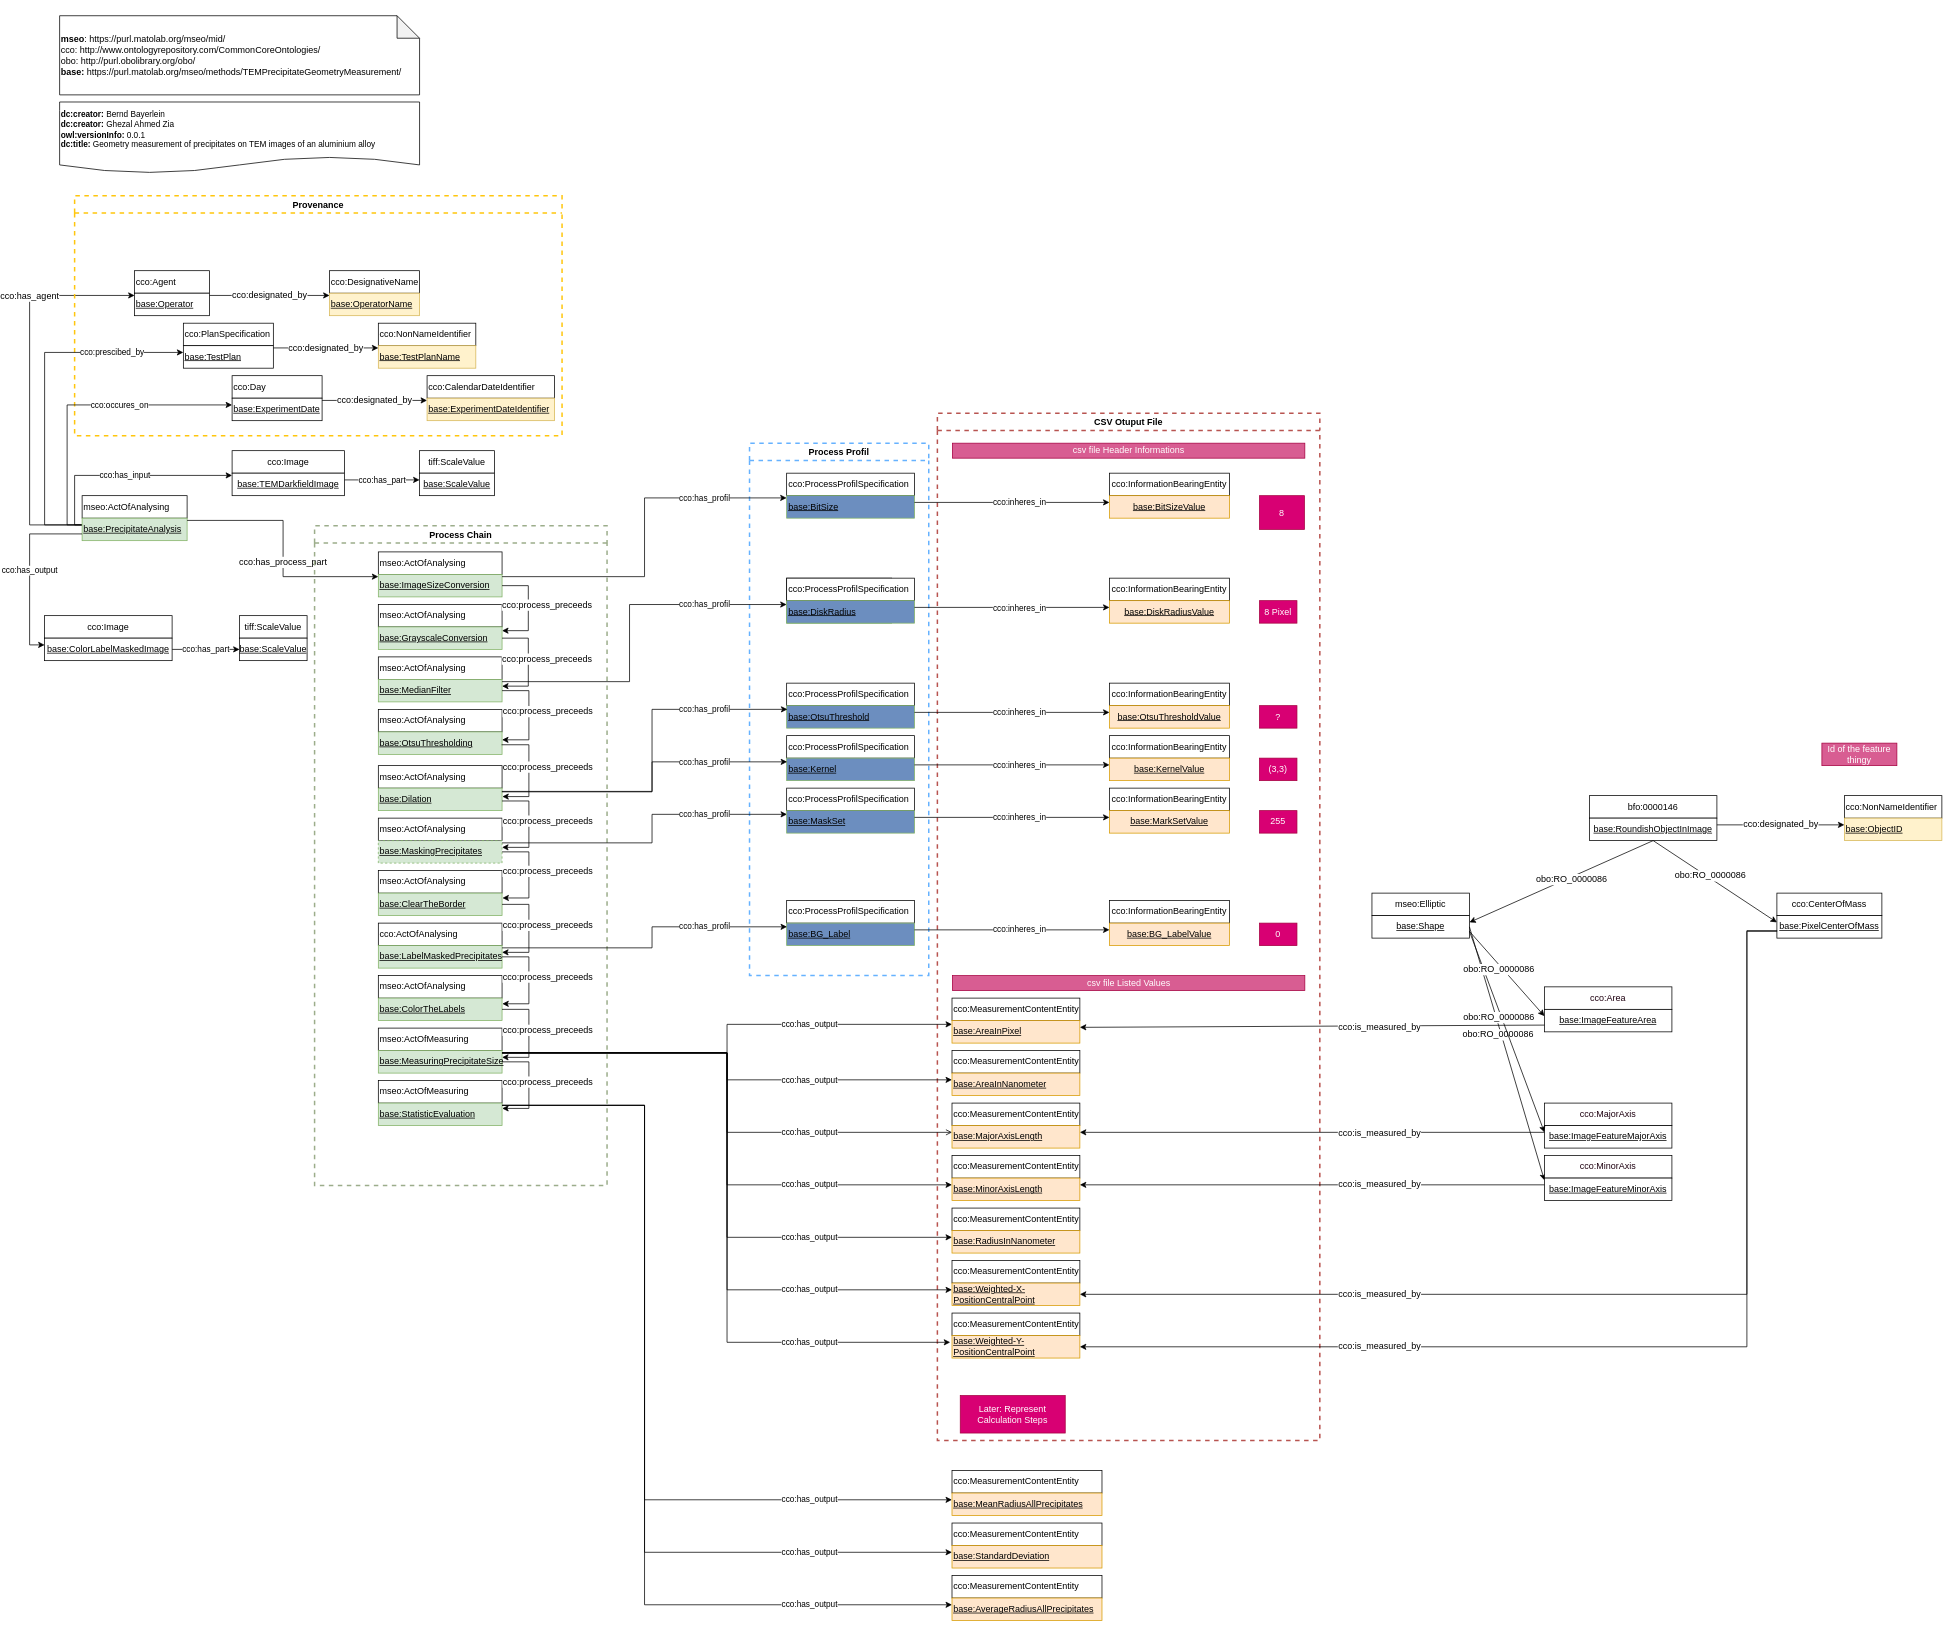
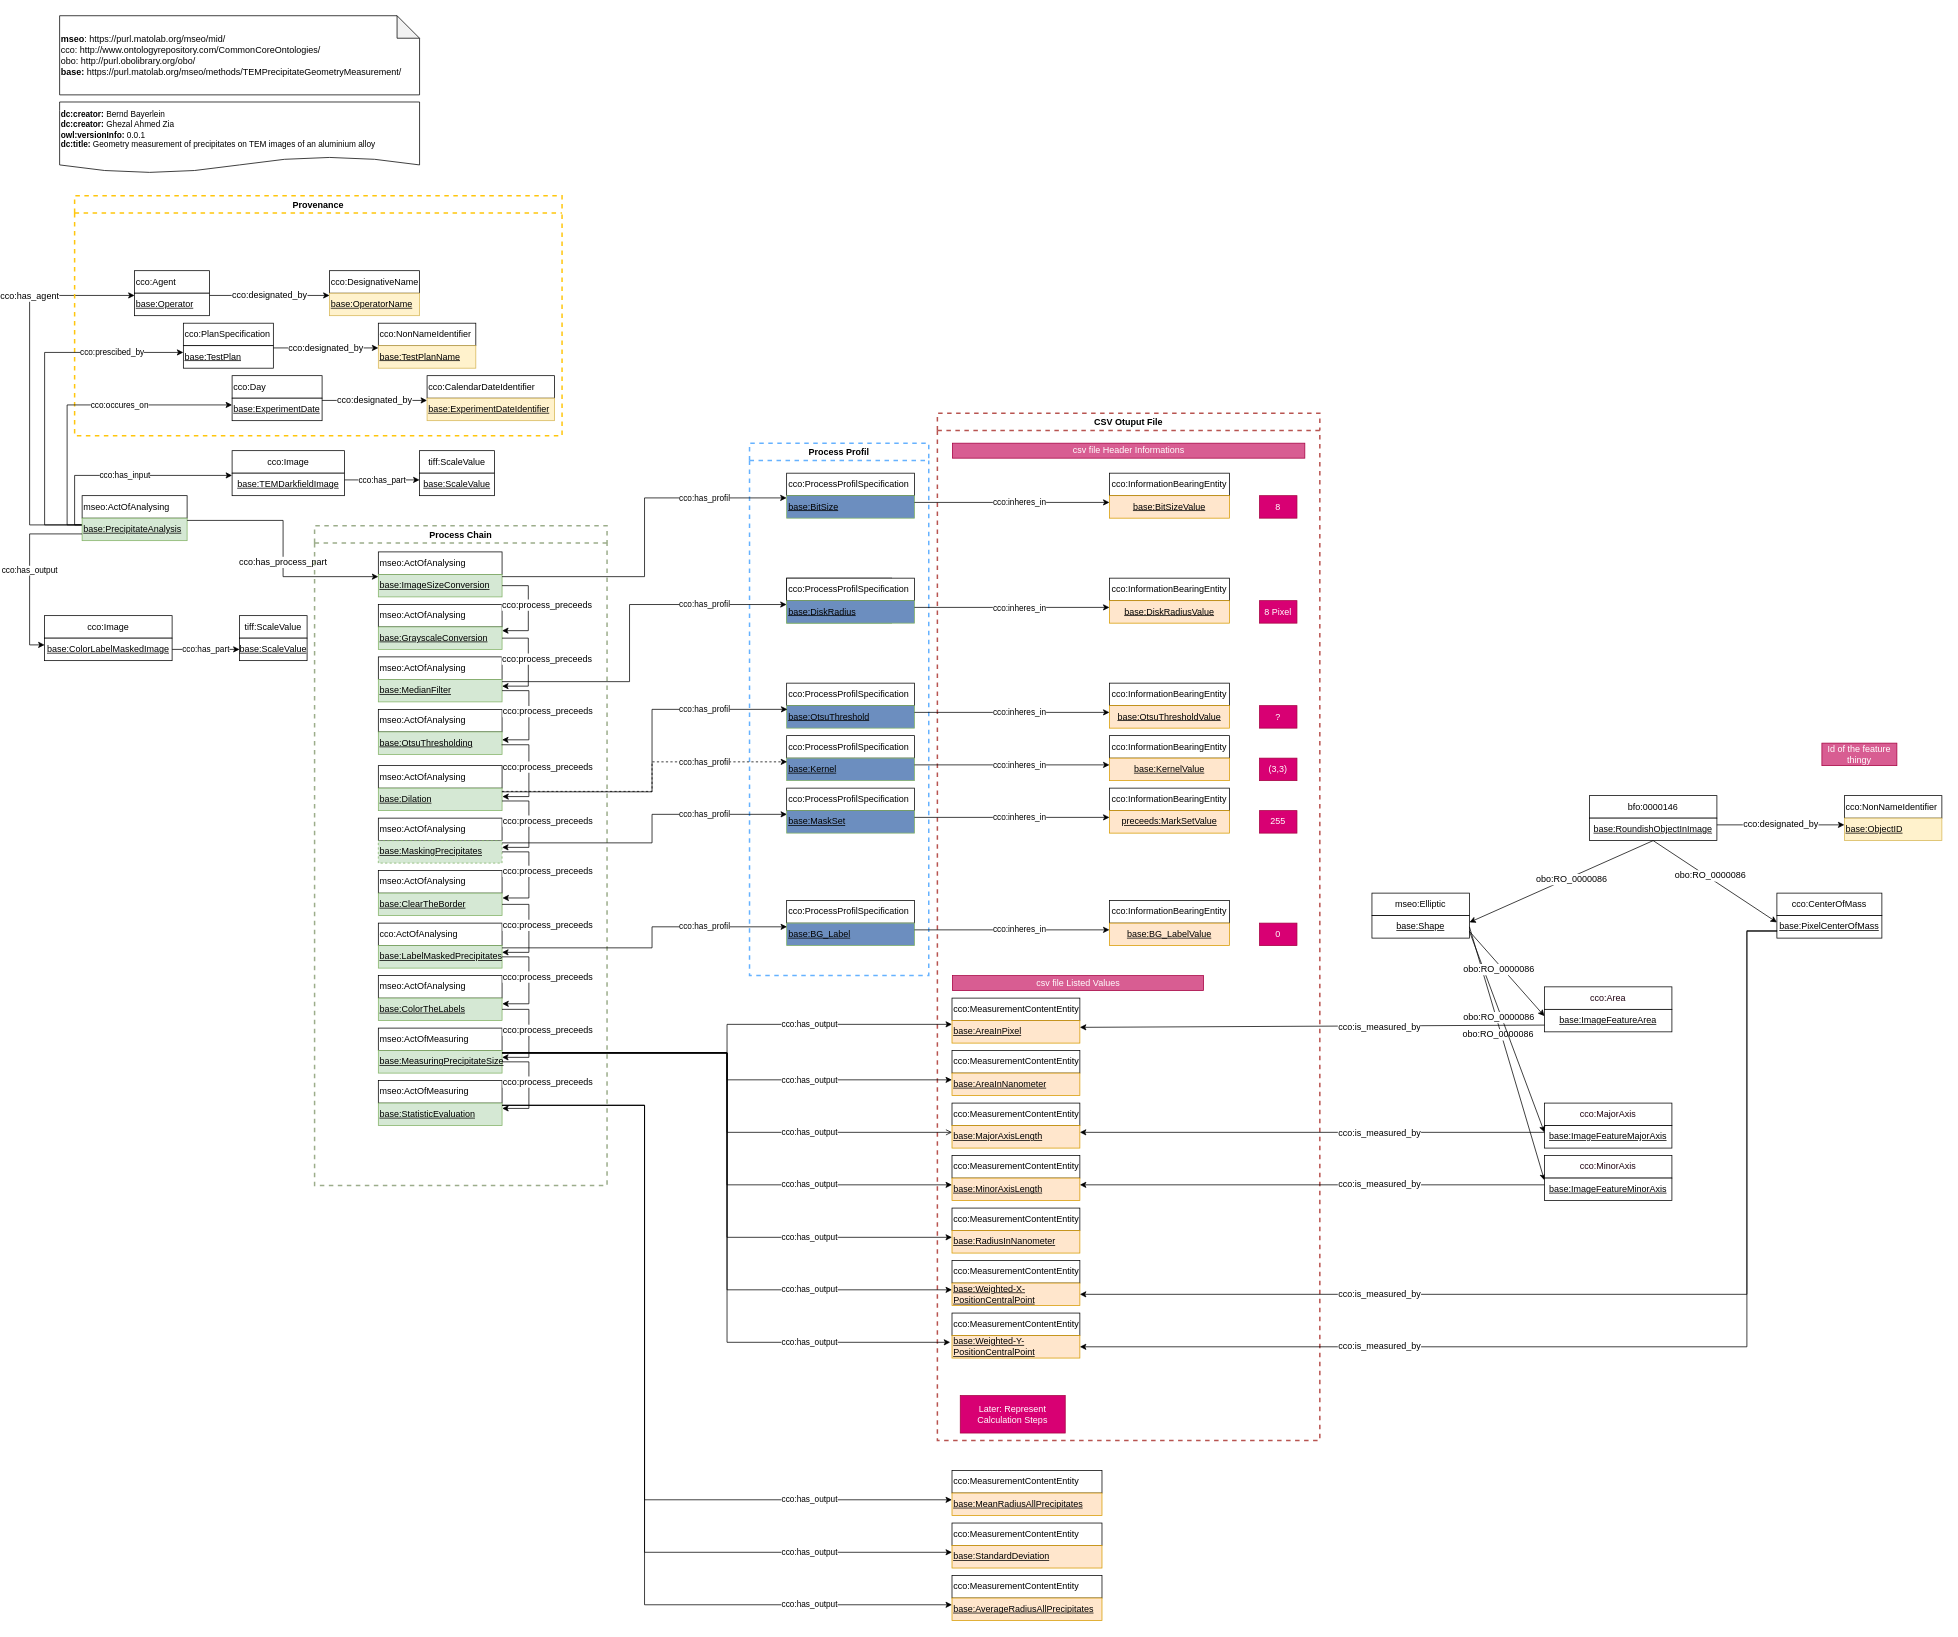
node "8": size 45x34 -> 38x23
edge "base:Dilation" -> "base:Kernel": style solid -> dashed
node "base:MarkSetValue": label "base:MarkSetValue" -> "preceeds:MarkSetValue"
node "csv file Listed Values": size 353x15 -> 251x15
